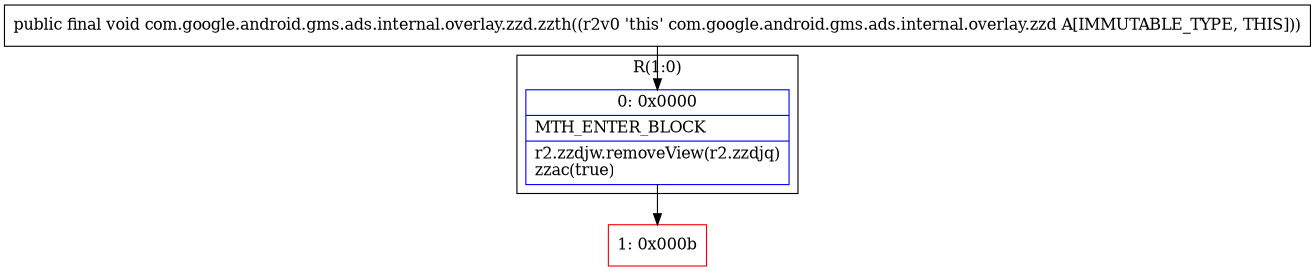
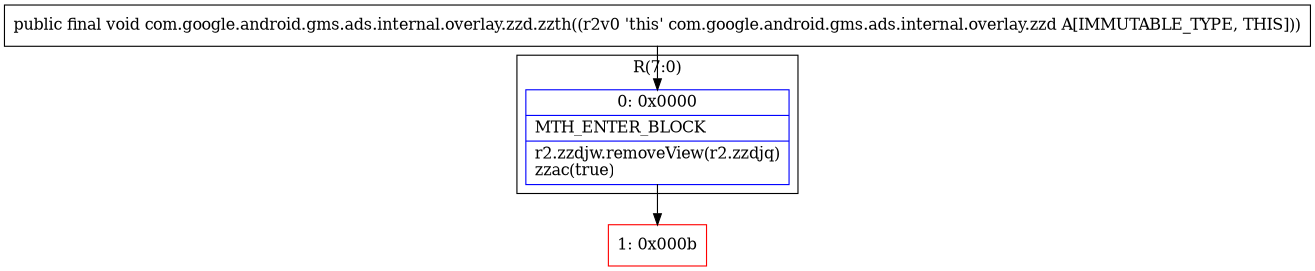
cluster "R(1:0)": label "R(1:0)" -> "R(7:0)"
